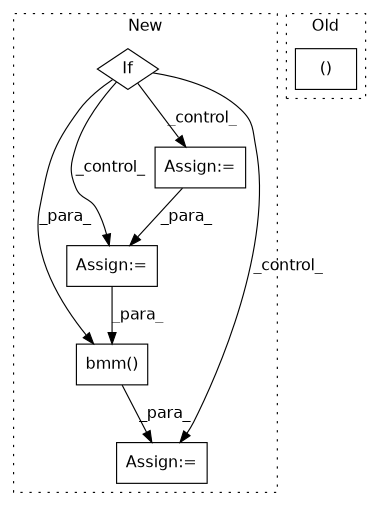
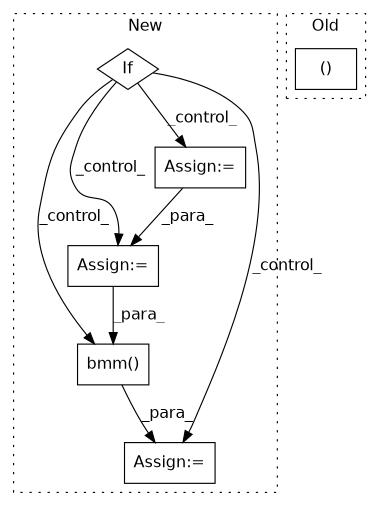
edge "If" -> "bmm()": label "_para_" -> "_control_"
